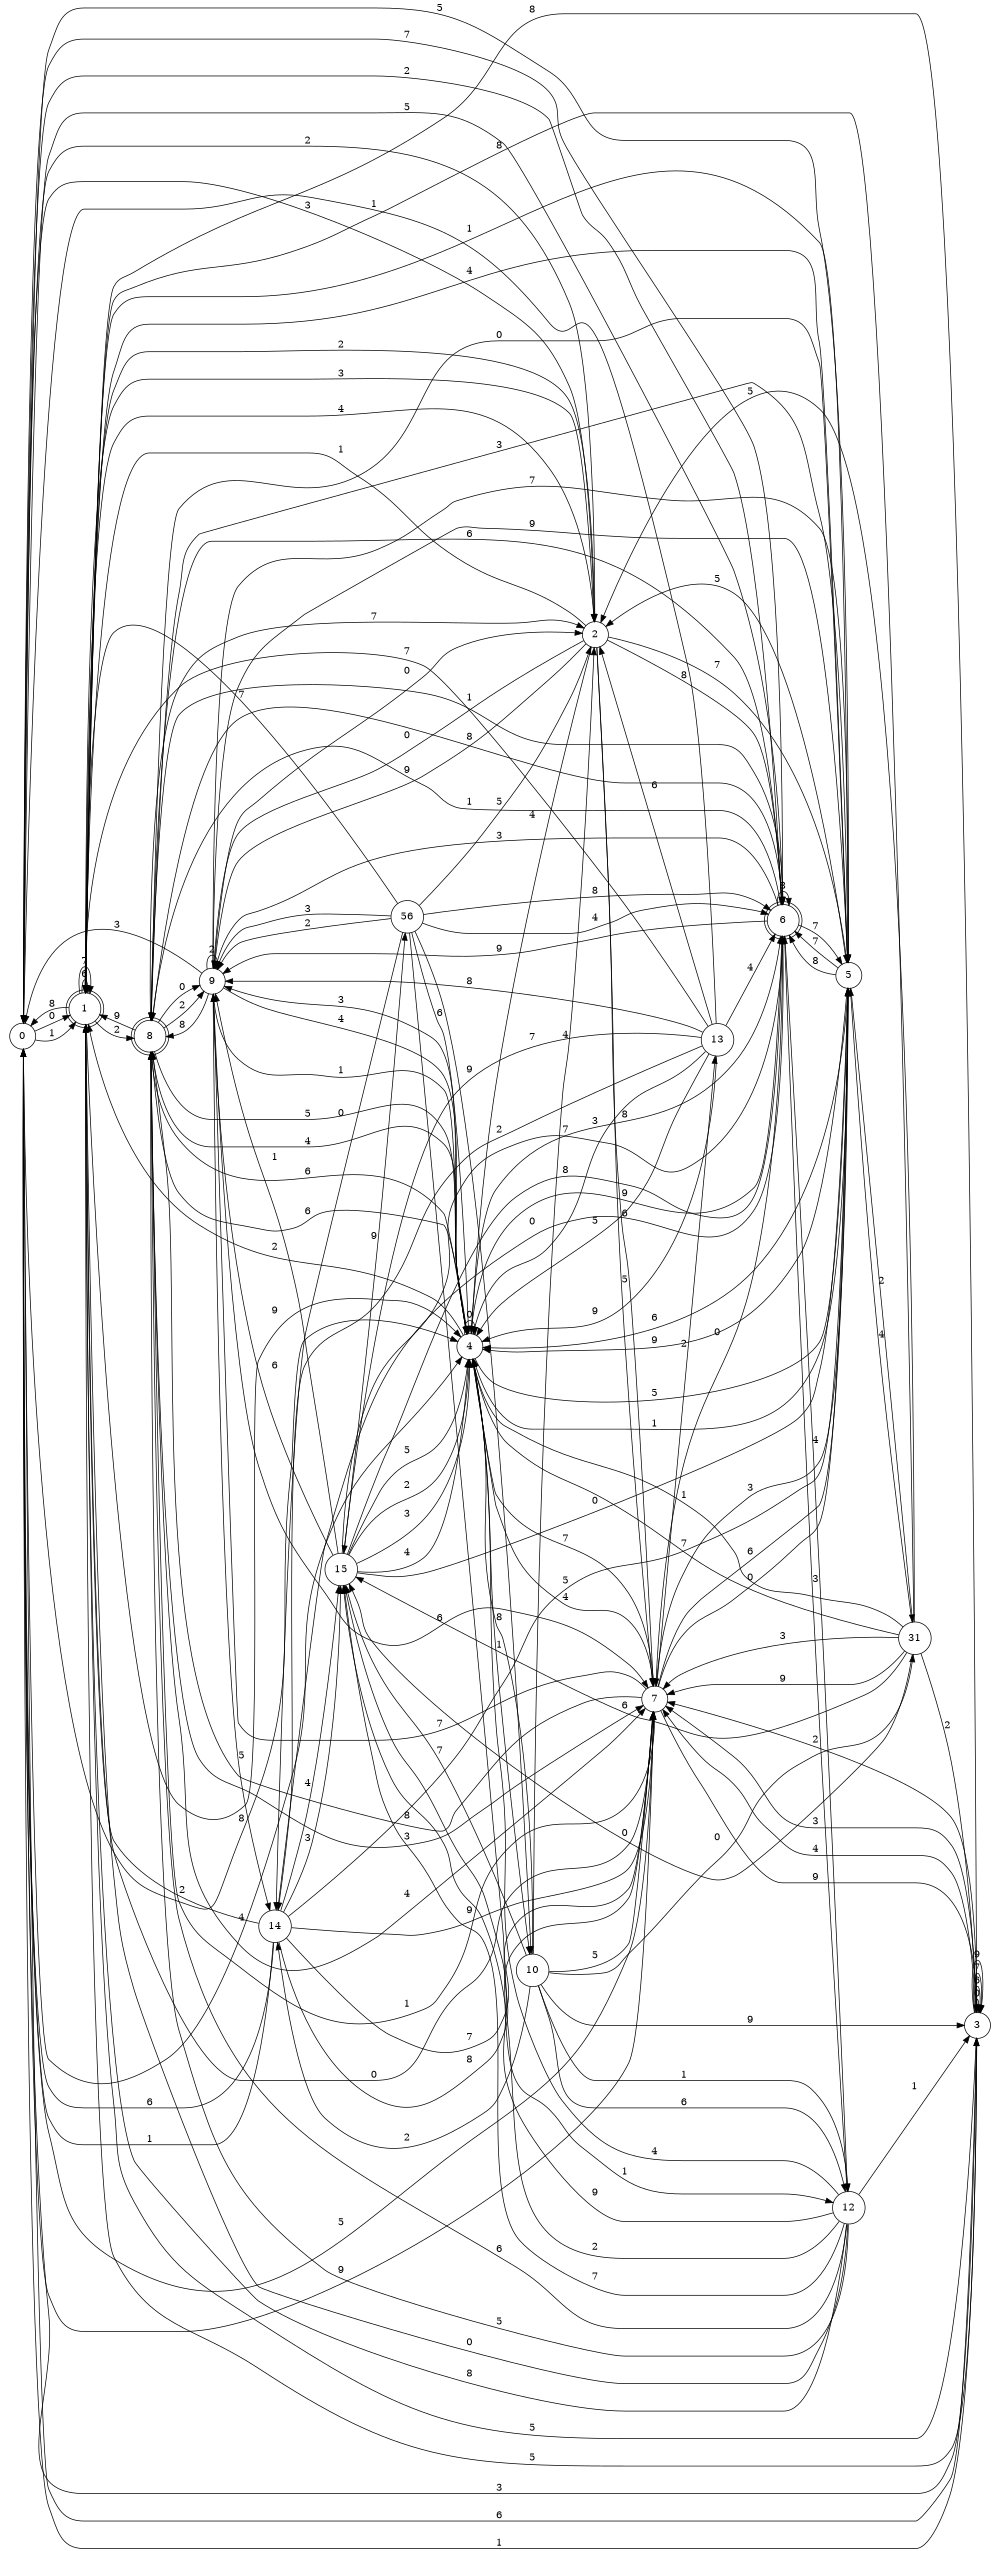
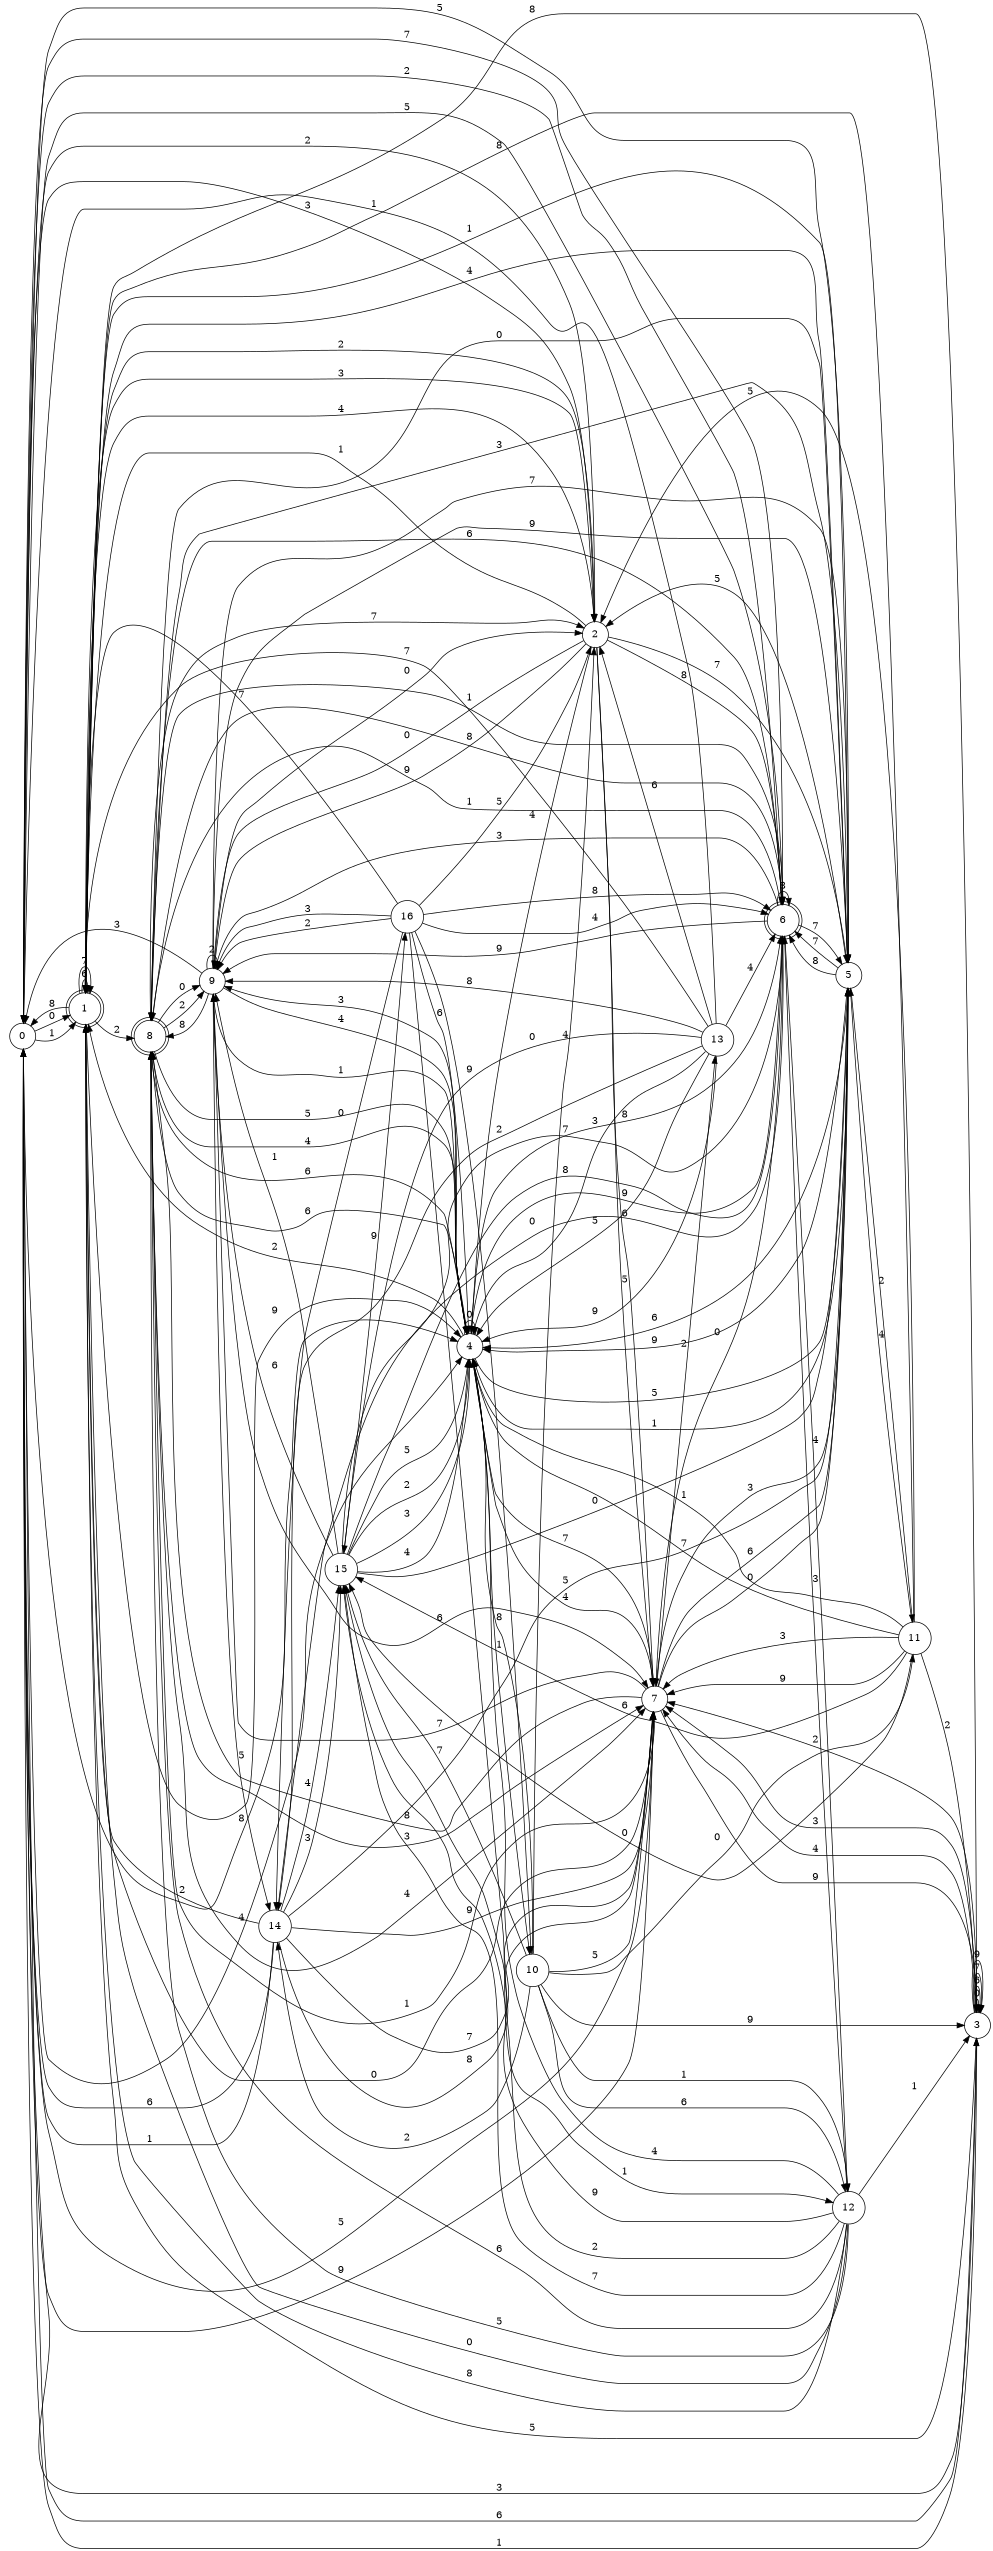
node "56": label "56" -> "16"
edge "8" -> "1": removed, label "9"
edge "13" -> "15": label "7" -> "0"
node "31": label "31" -> "11"
edge "1" -> "3": removed, label "5"
